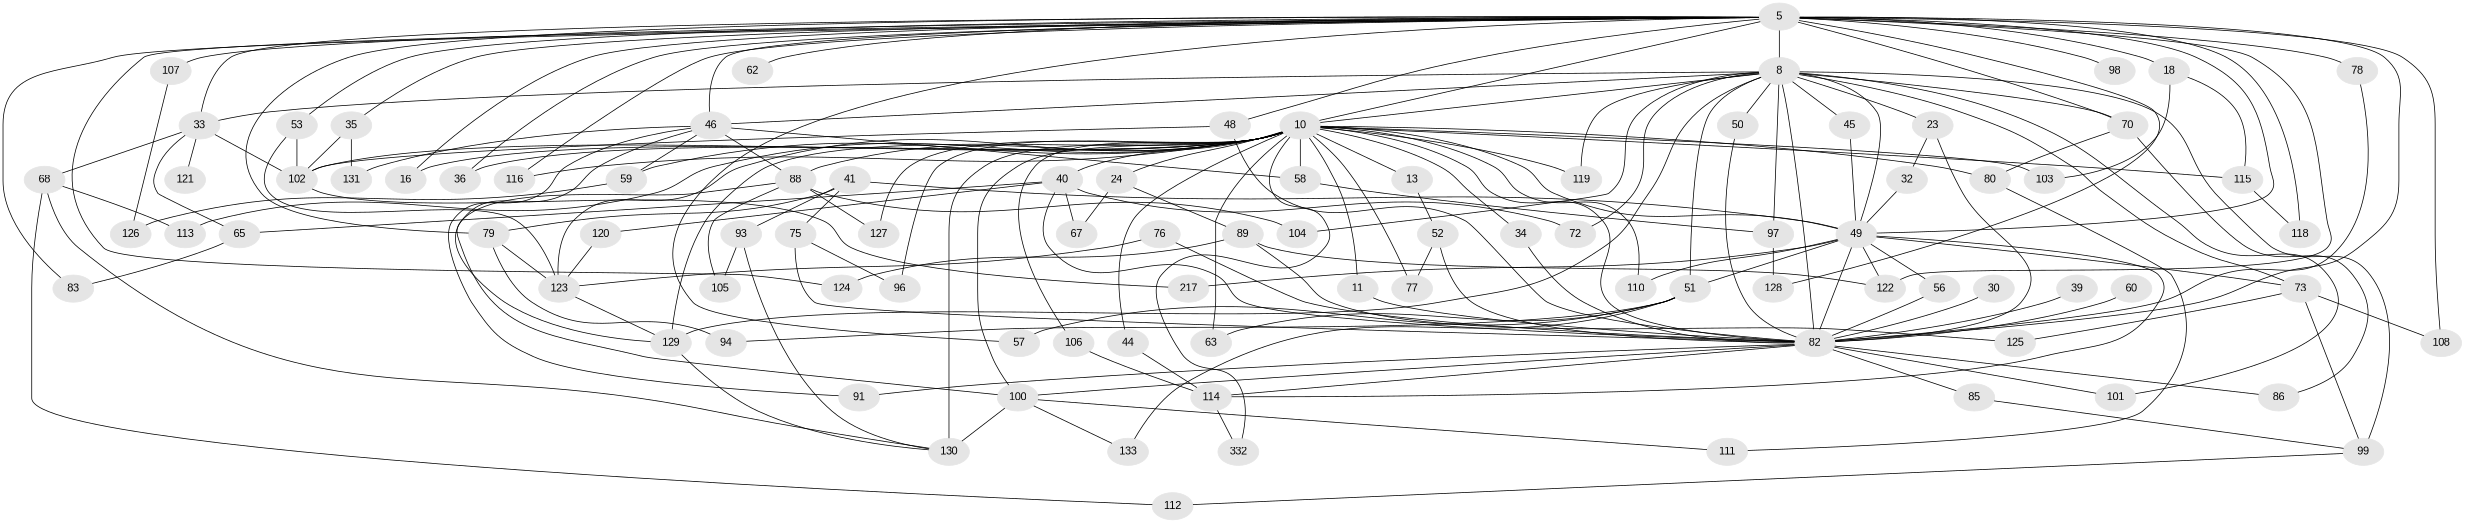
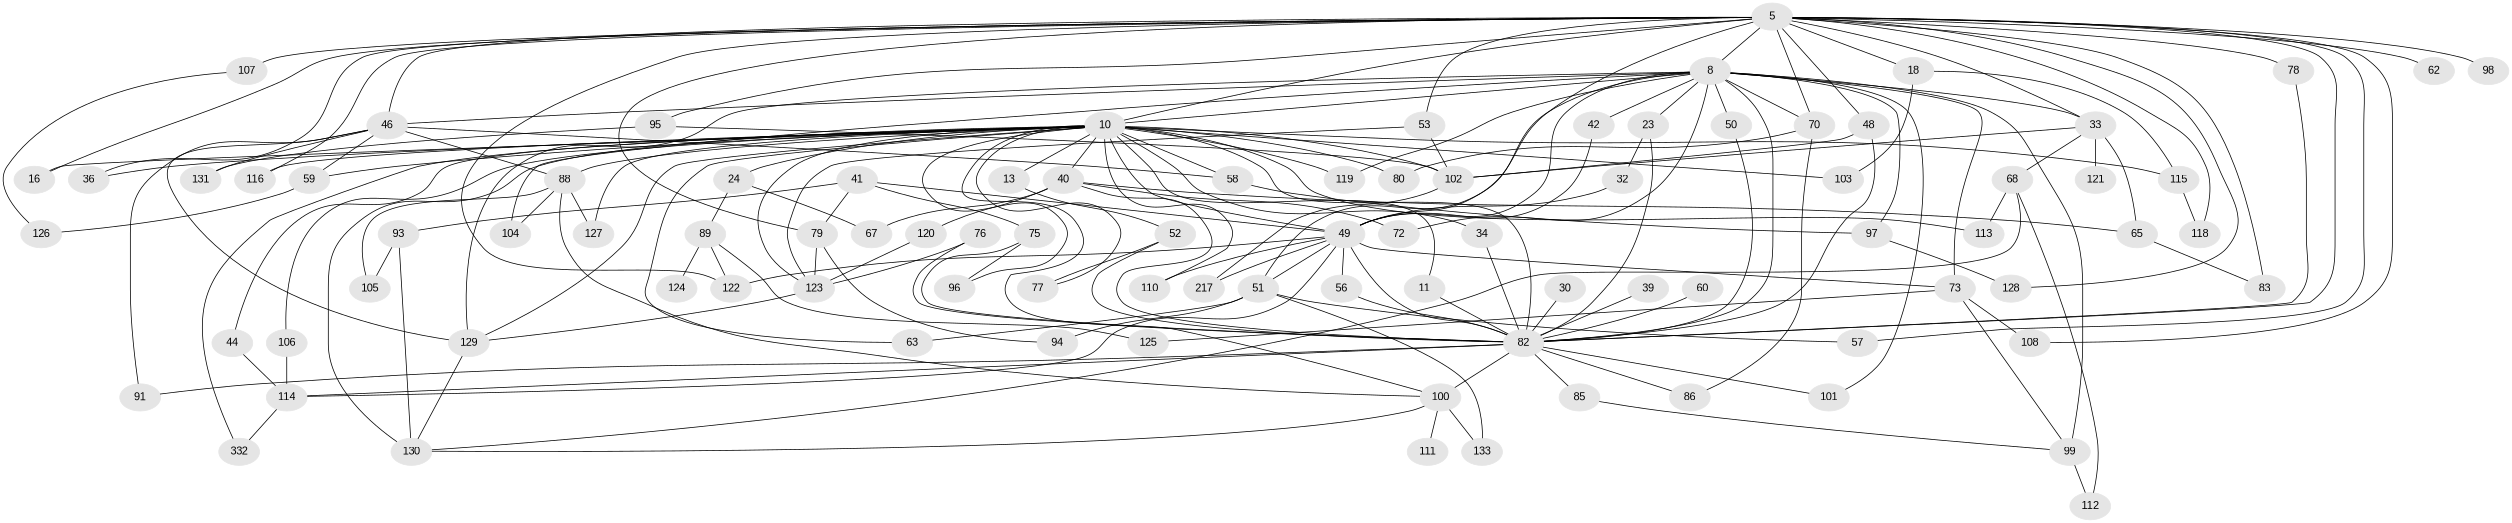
edge "5" -- "124": removed
node "35": label "35" -> "95"
node "45": label "45" -> "42"
edge "80" -- "111": removed
